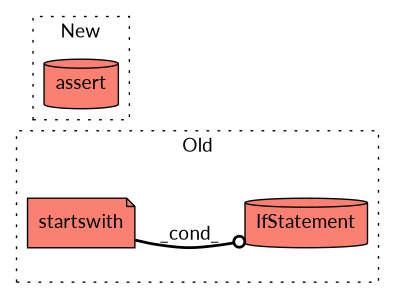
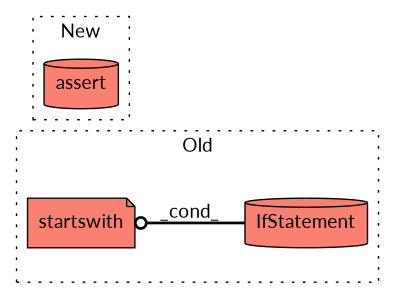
edge "startswith" -> "IfStatement": reversed
